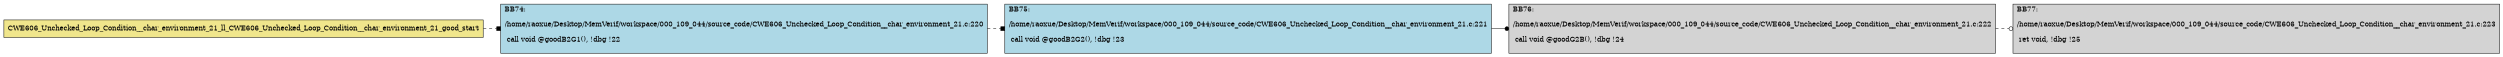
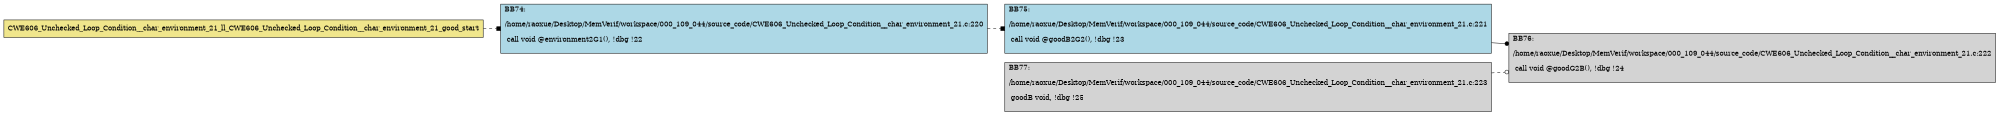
edge "BB76:" -> "BB77:": reversed
node "BB74:": text "call void @goodB2G1(), !dbg !22" -> "call void @environment2G1(), !dbg !22"
node "BB77:": text "ret void, !dbg !25" -> "goodB void, !dbg !25"
